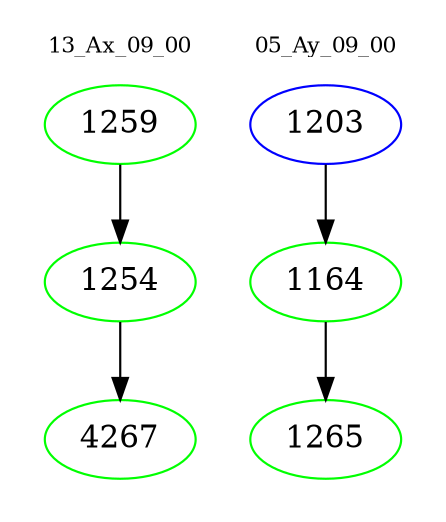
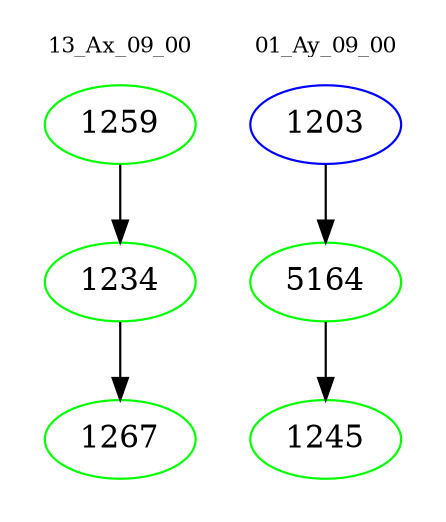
cluster "05_Ay_09_00": label "05_Ay_09_00" -> "01_Ay_09_00"
node "1254": label "1254" -> "1234"
node "1164": label "1164" -> "5164"
node "4267": label "4267" -> "1267"
node "1265": label "1265" -> "1245"
